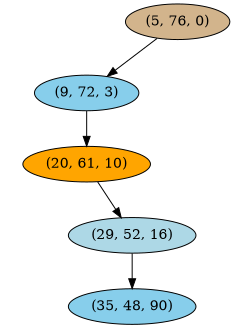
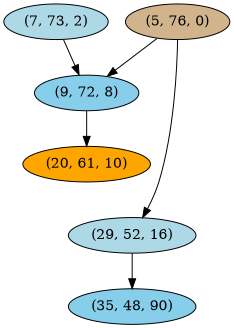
node "(7, 73, 2)": added
node "(9, 72, 3)": label "(9, 72, 3)" -> "(9, 72, 8)"
edge "(20, 61, 10)" -> "(29, 52, 16)": now "(5, 76, 0)" -> "(29, 52, 16)"
